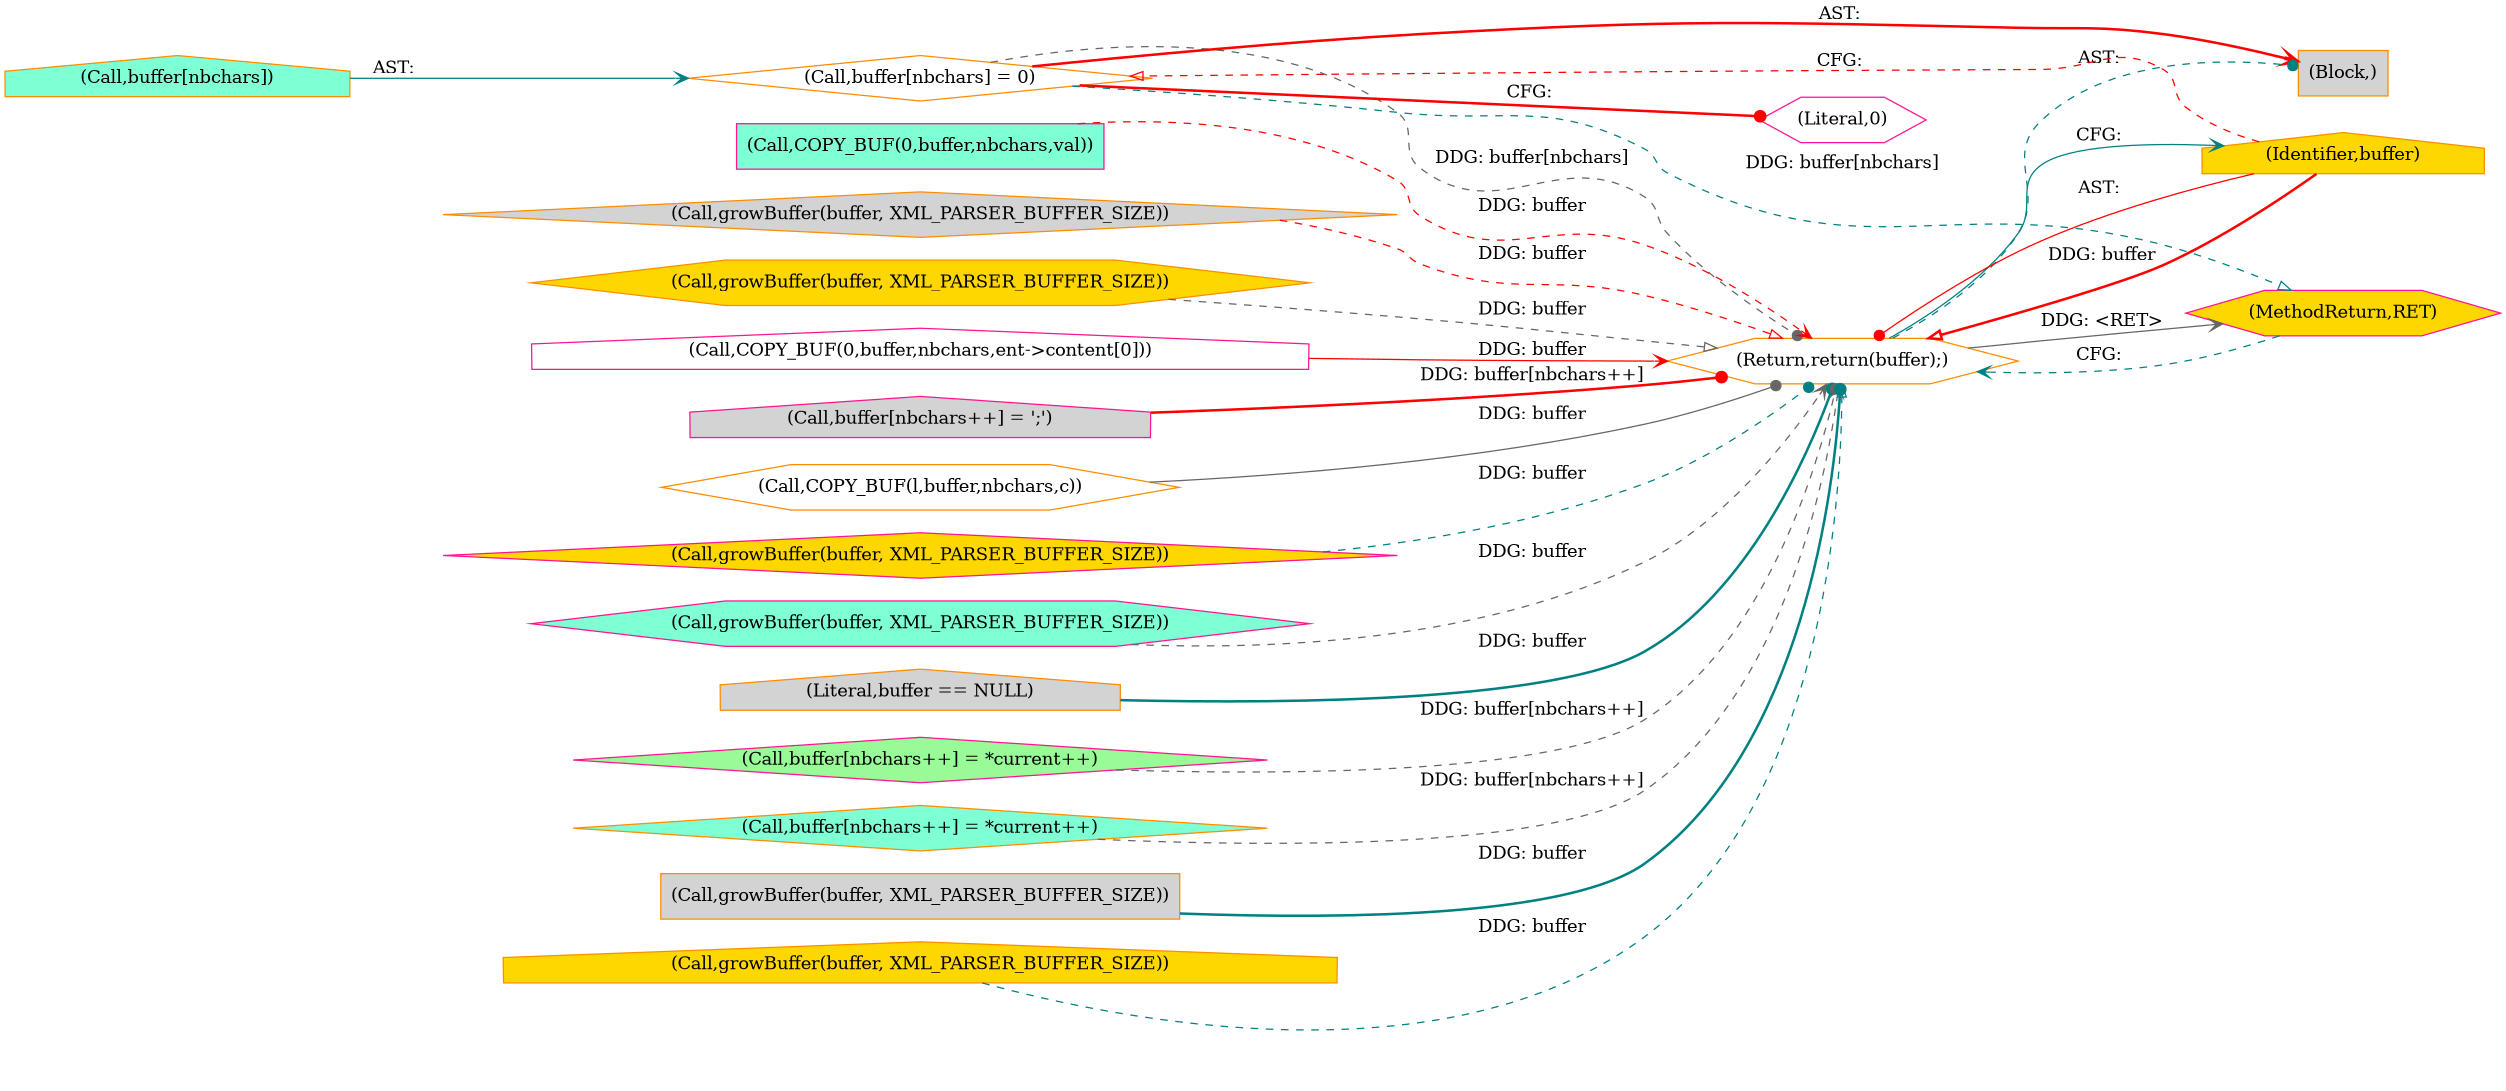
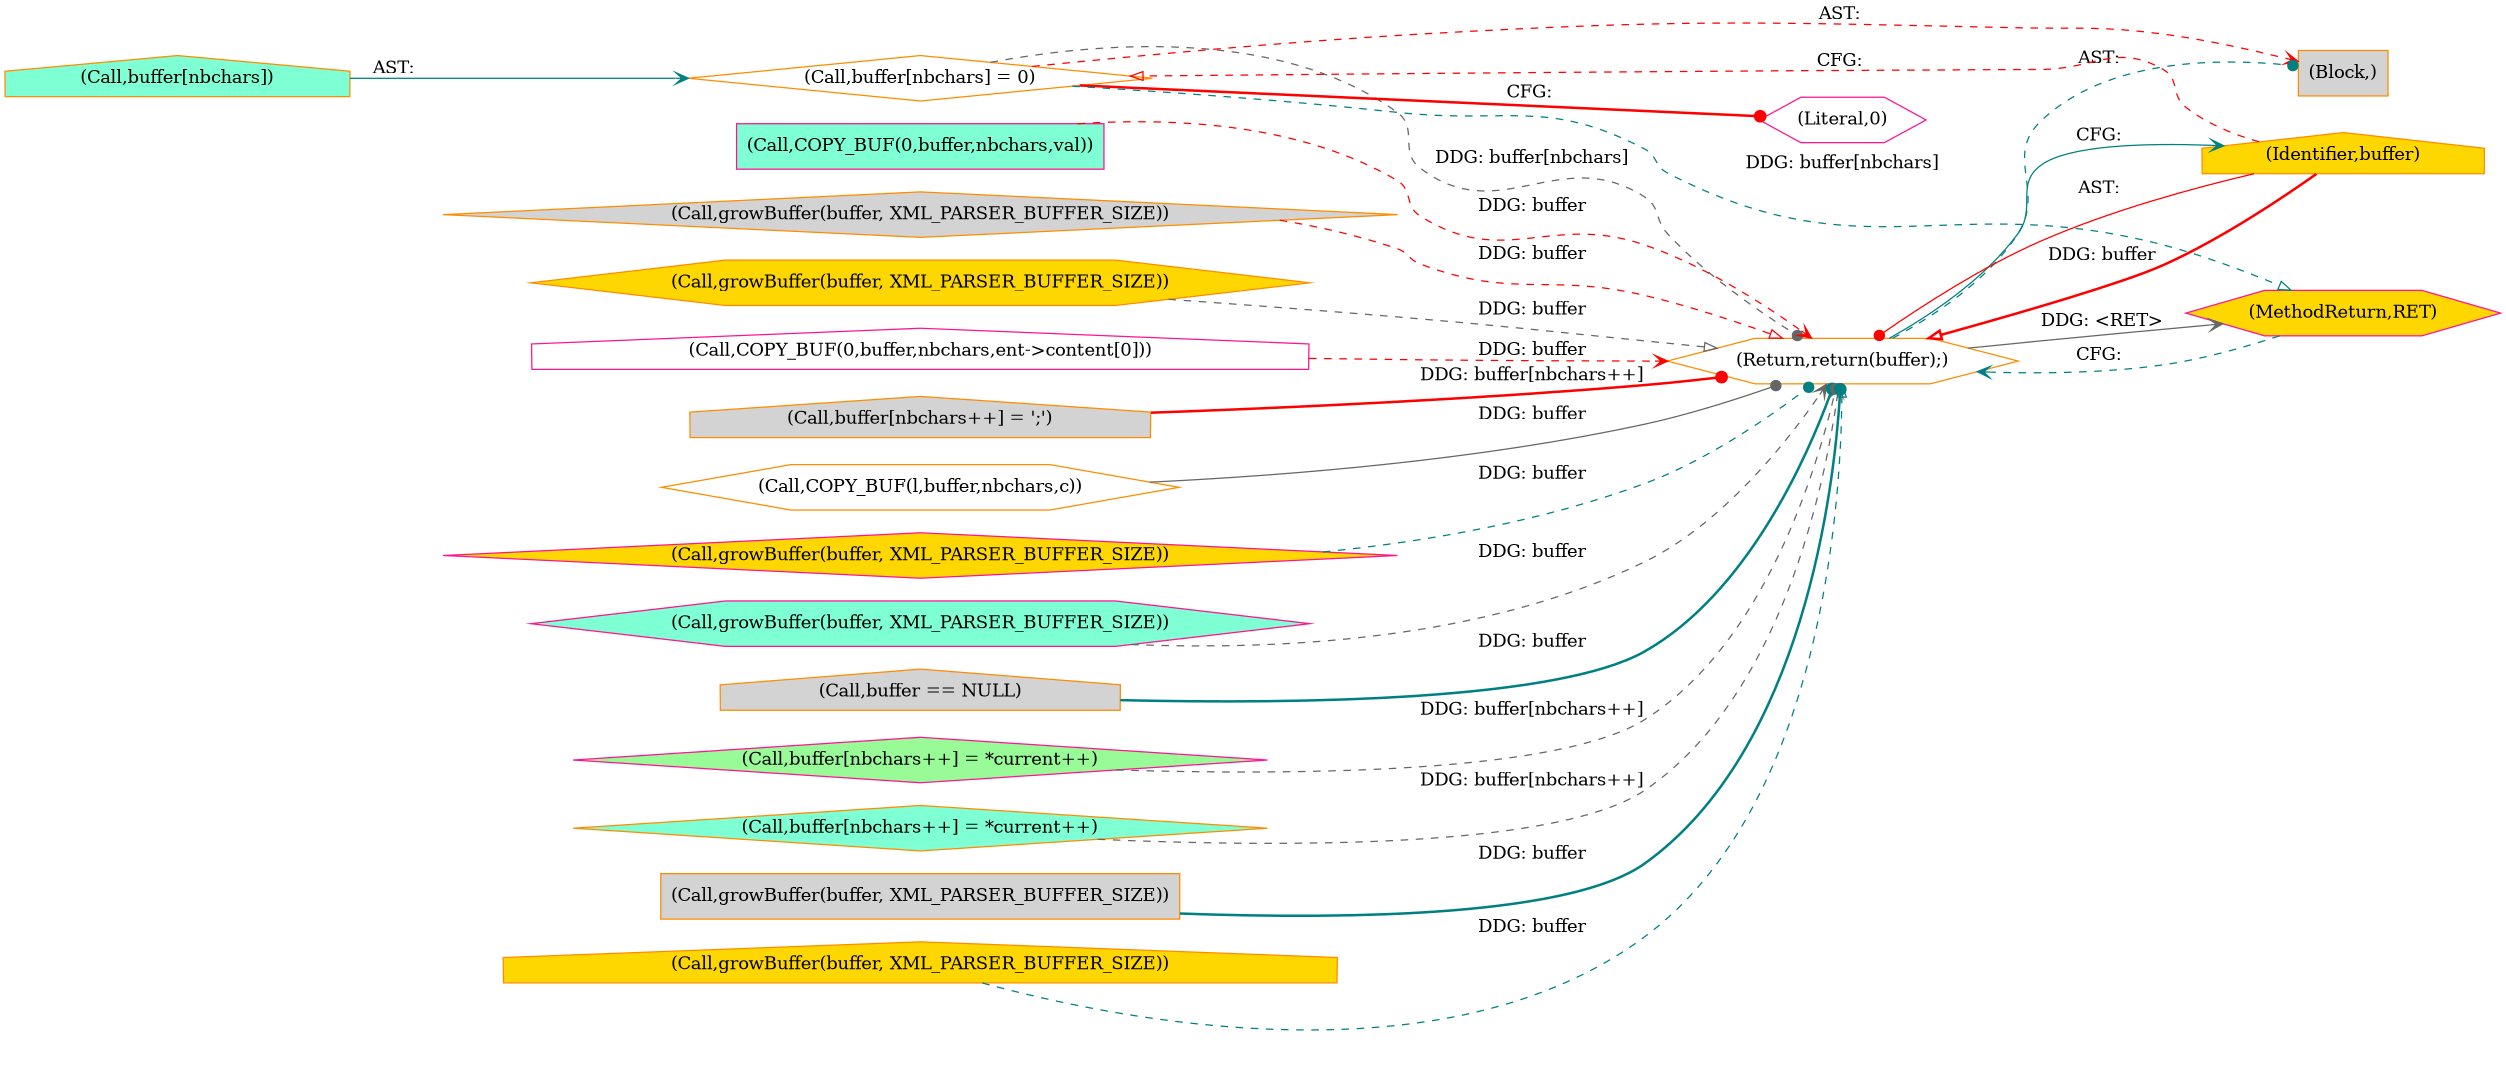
edge "(Call,buffer[nbchars] = 0)" -> "(Block,)": style bold -> dashed
edge "(Call,COPY_BUF(0,buffer,nbchars,ent->content[0]))" -> "(Return,return(buffer);)": style solid -> dashed
node "(Call,buffer[nbchars++] = ';')": color deeppink -> darkorange
node "(Literal,buffer == NULL)": label "(Literal,buffer == NULL)" -> "(Call,buffer == NULL)"
